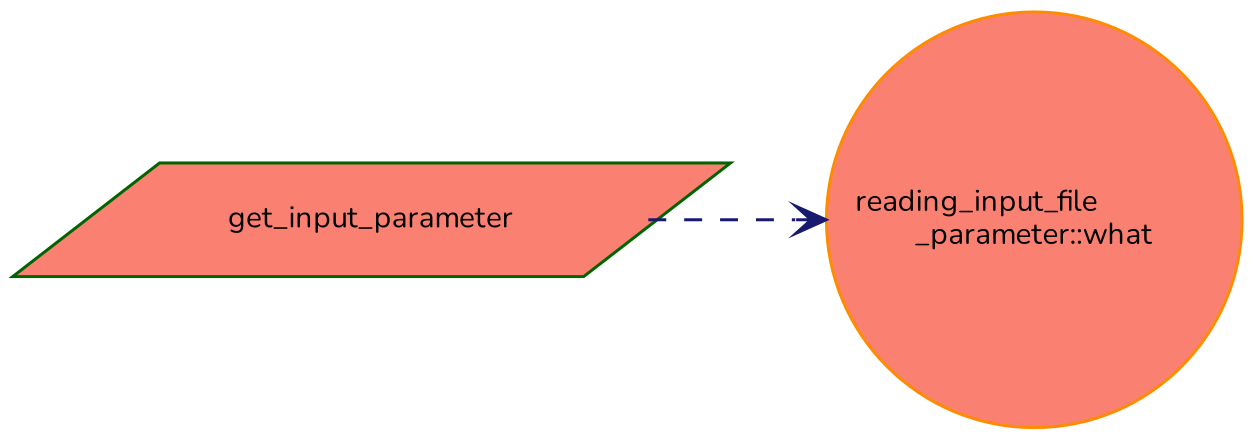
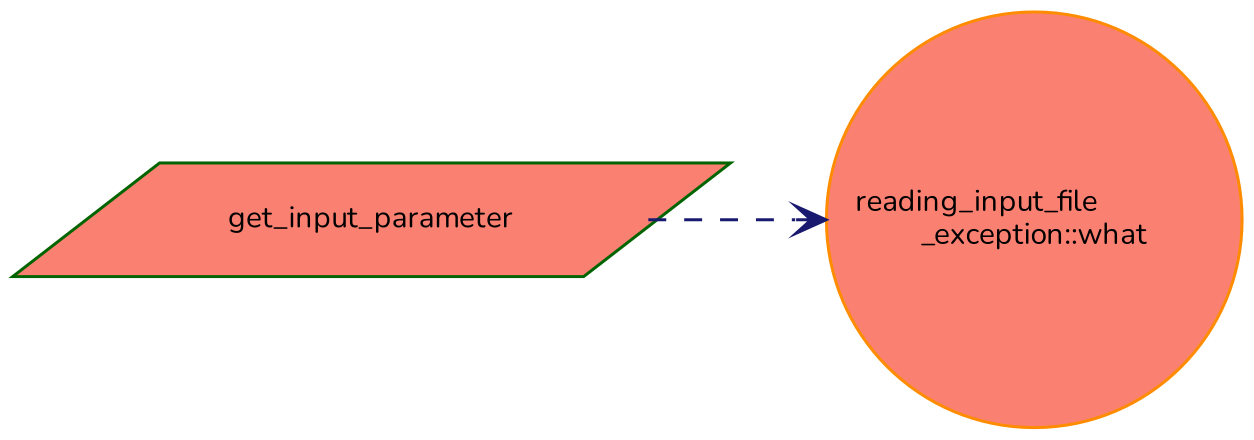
node "reading_input_file _parameter::what": label "reading_input_file _parameter::what" -> "reading_input_file _exception::what"
